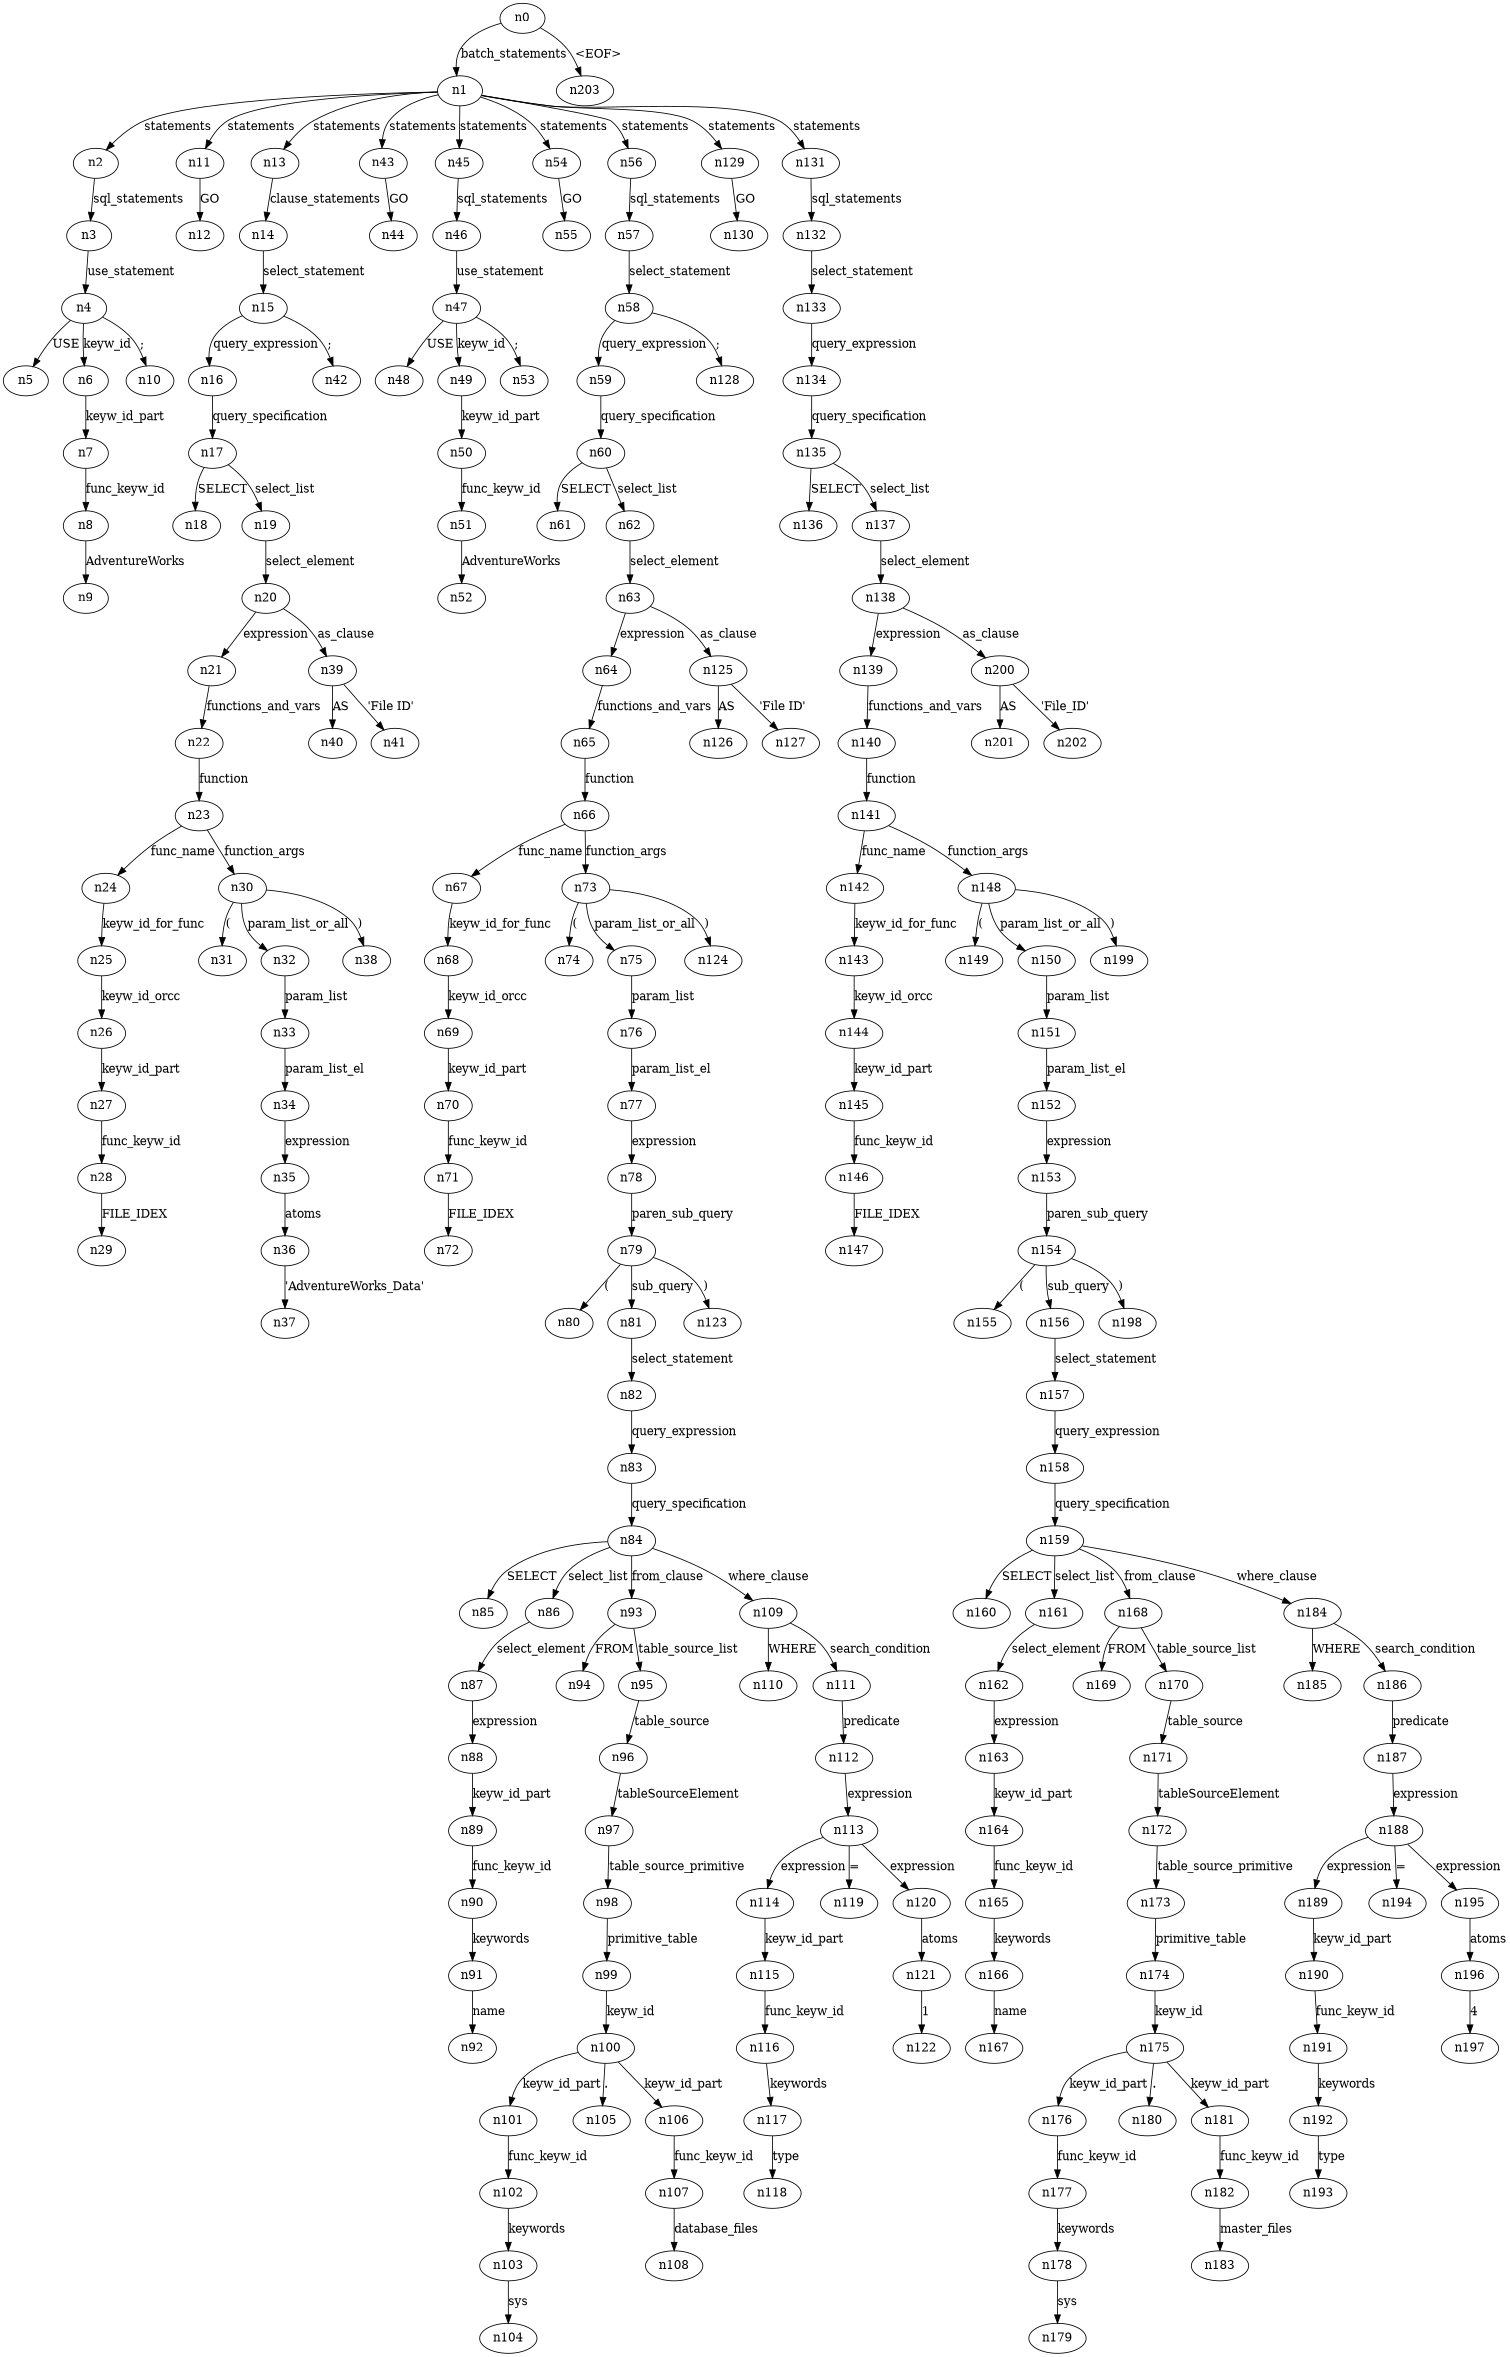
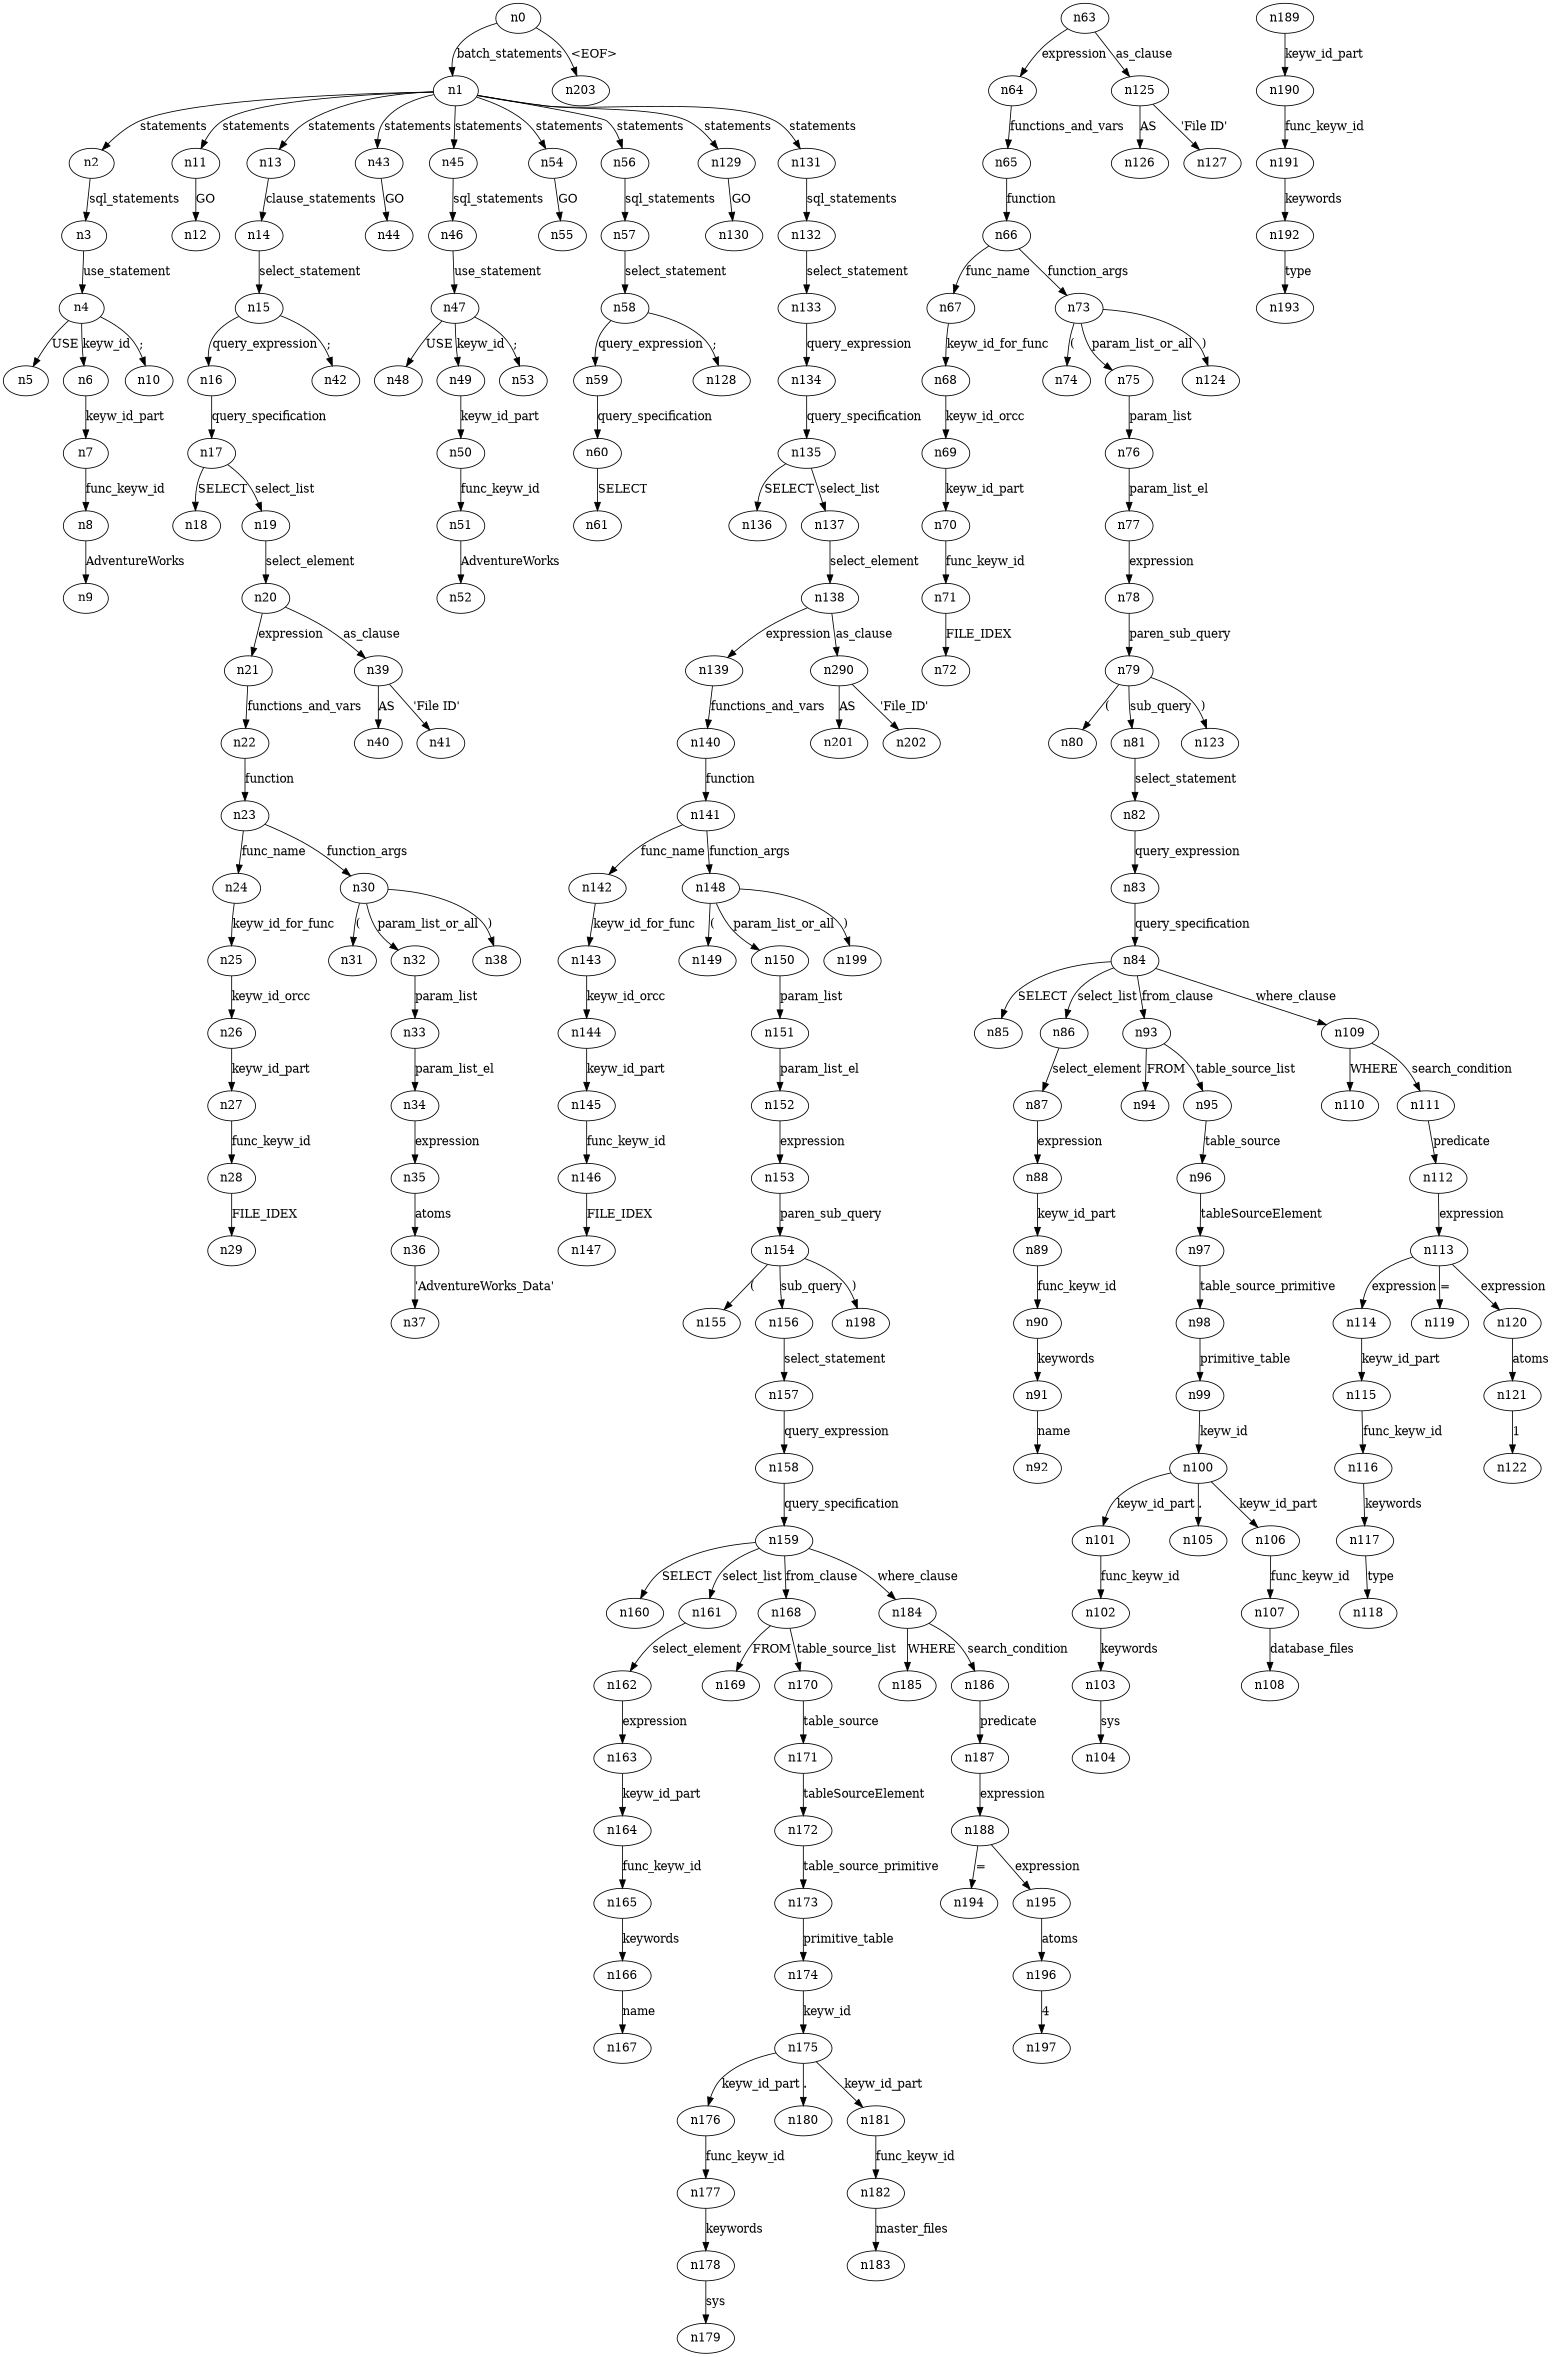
node "n62": removed
node "n200": label "n200" -> "n290"
edge "n188" -> "n189": removed, label "expression"
